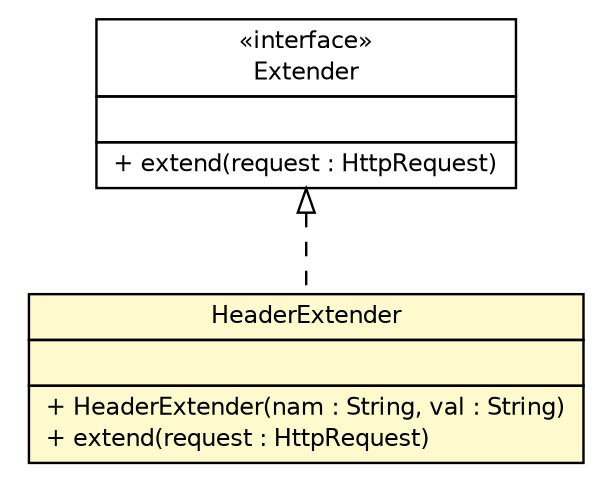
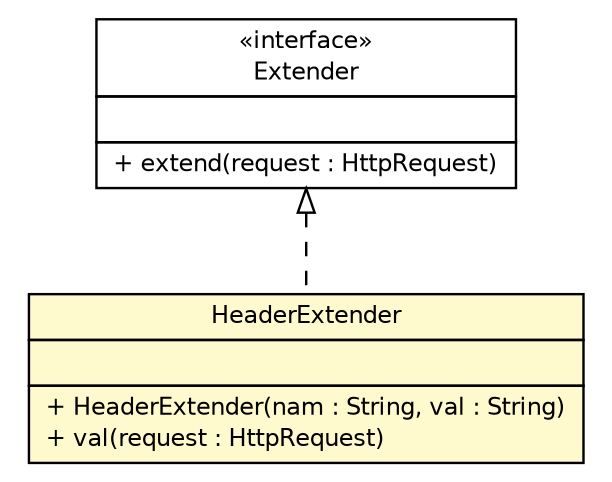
node "HeaderExtender": text "+ extend(request : HttpRequest)" -> "+ val(request : HttpRequest)"
